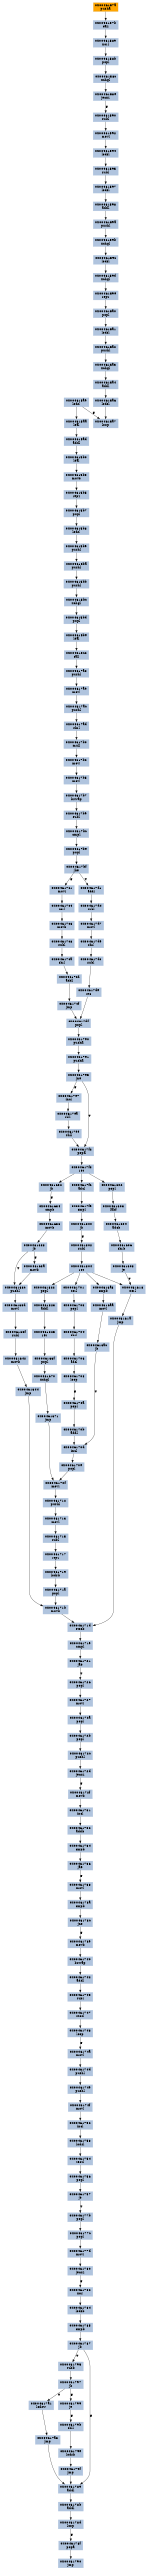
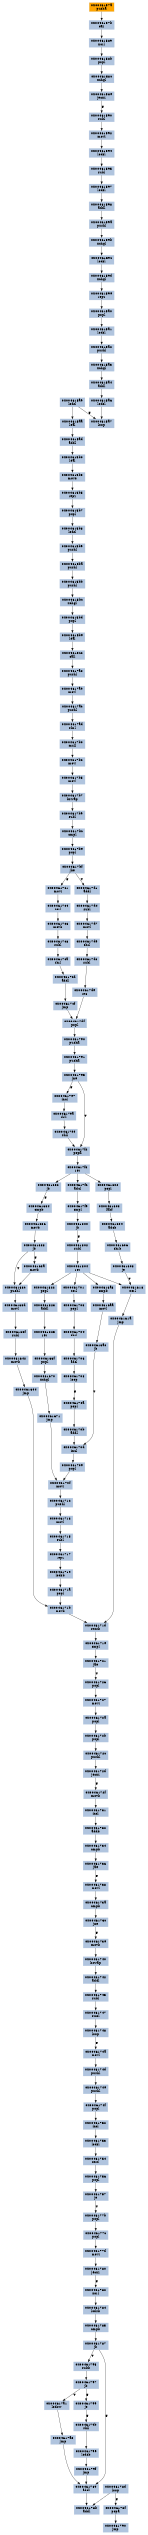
node "0x0046174f movl": label "0x0046174f movl" -> "0x0046174f popl"
edge "0x0046178b addl" -> "0x0046178d loop": reversed
